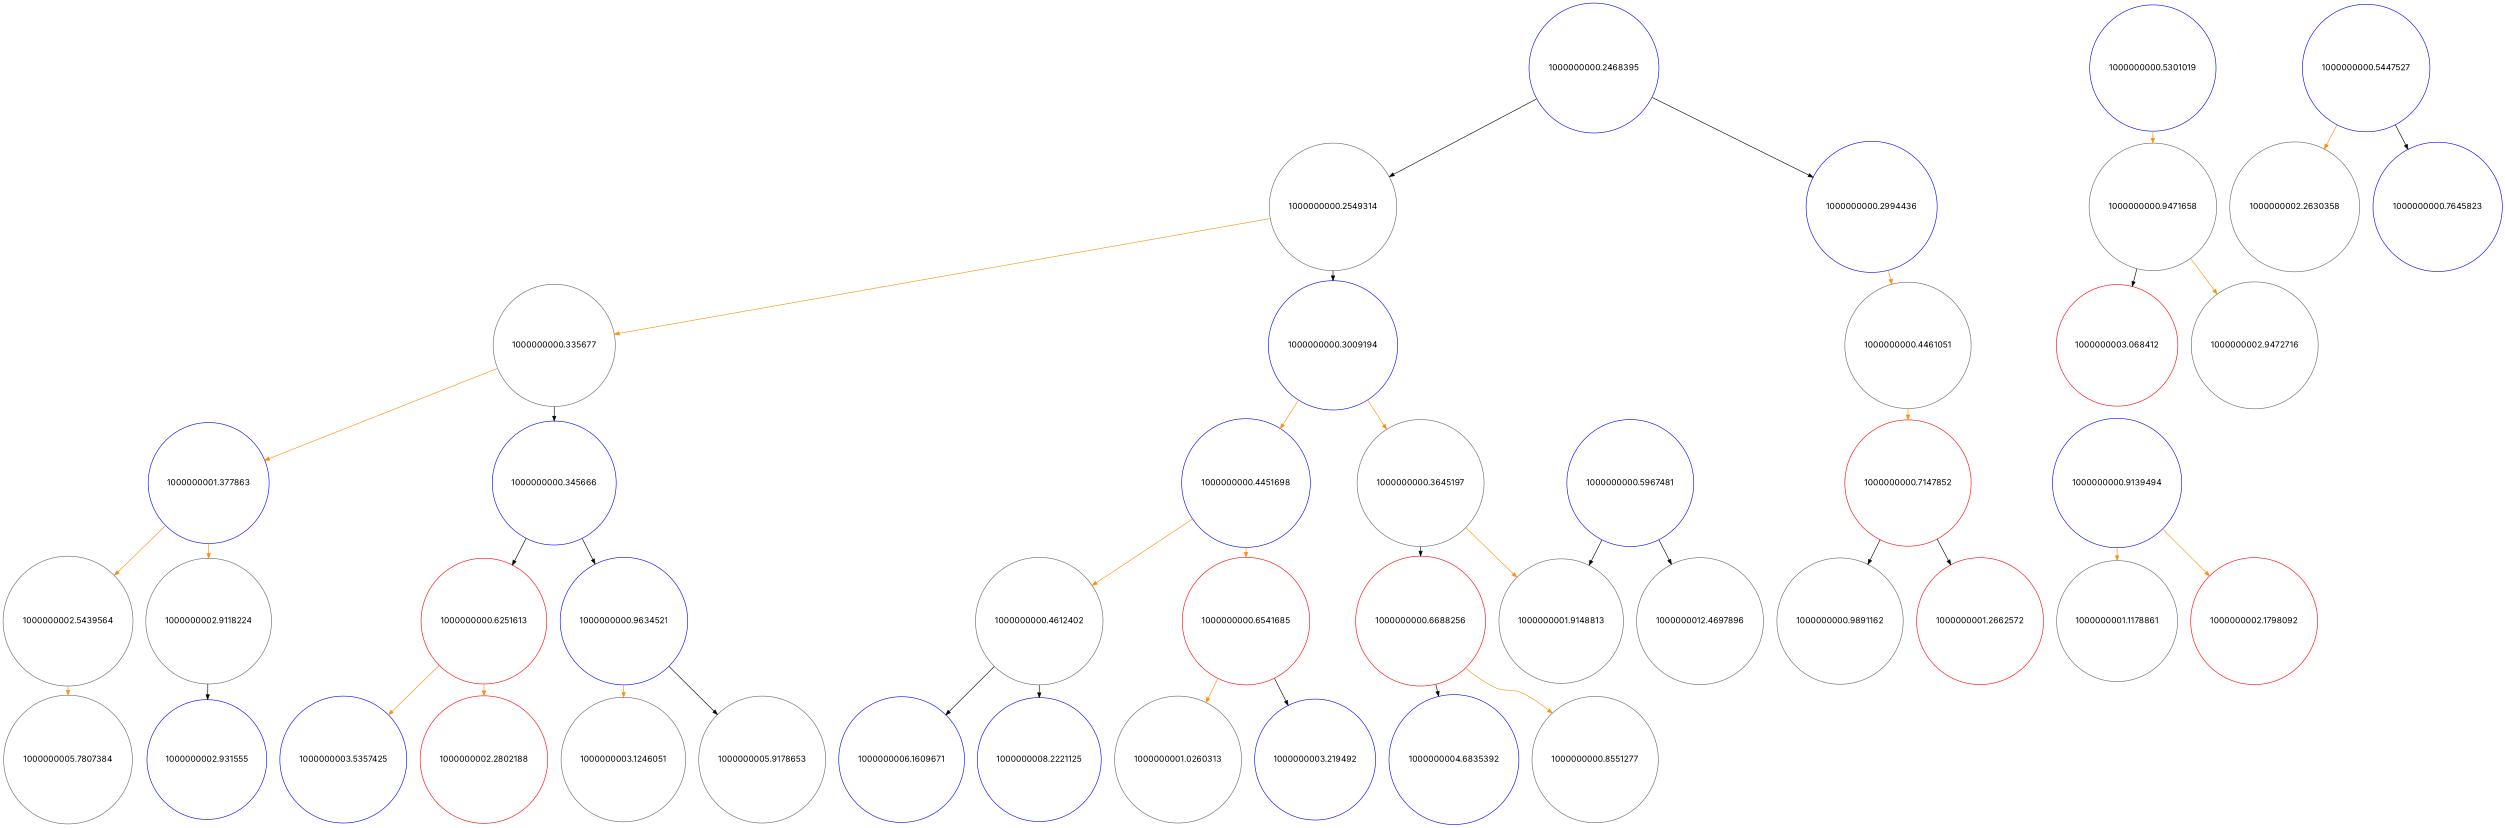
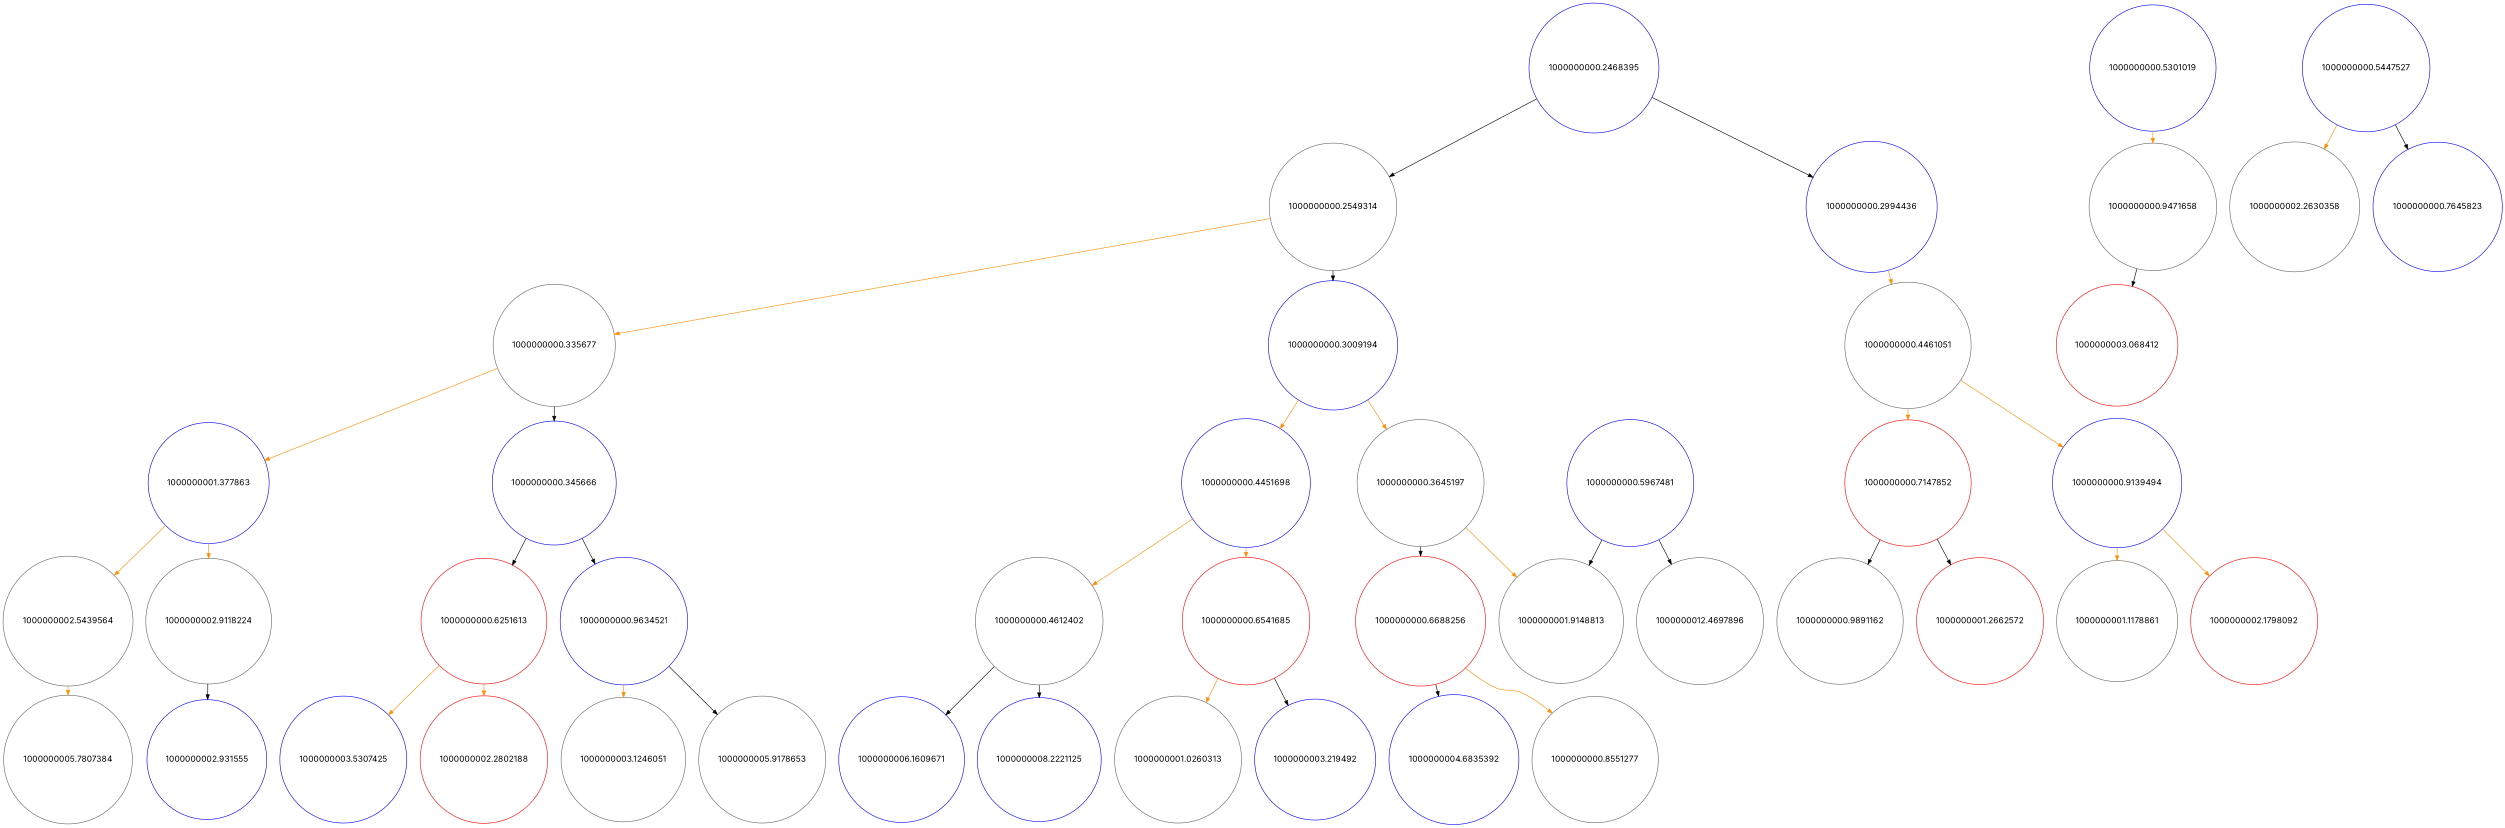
node "1000000002.9472716": removed
edge "1000000000.4461051" -> "1000000000.9139494": added
node "1000000003.5357425": label "1000000003.5357425" -> "1000000003.5307425"
